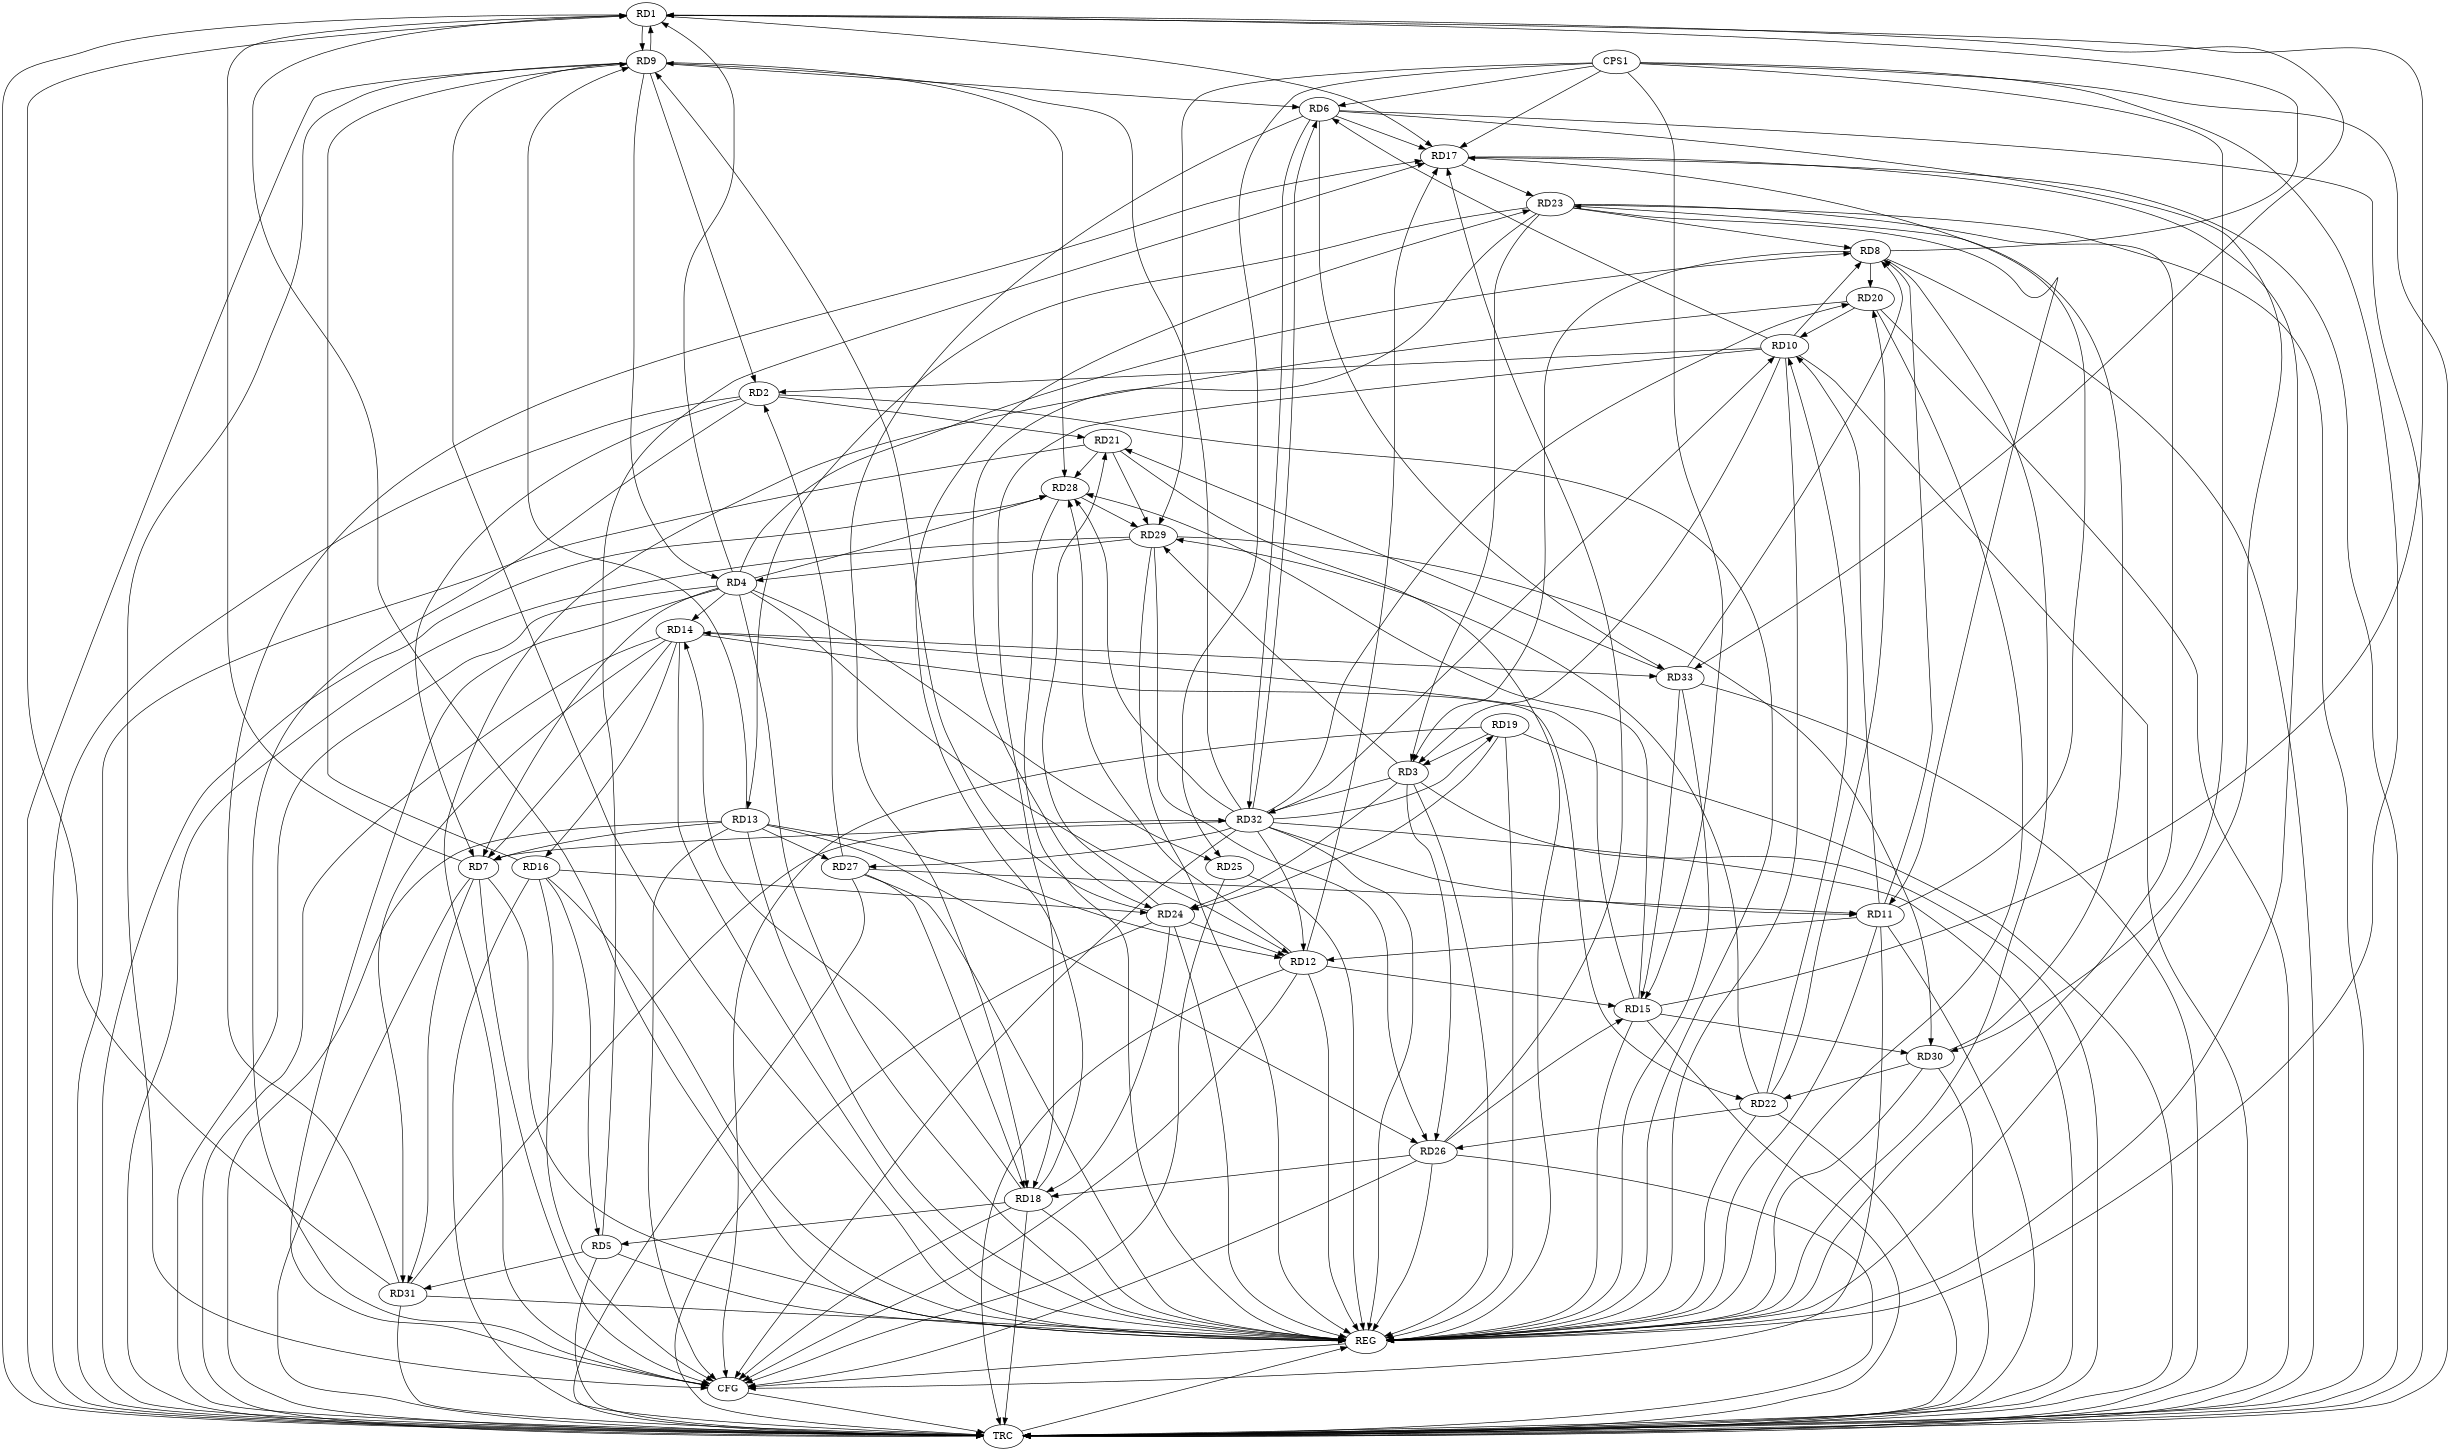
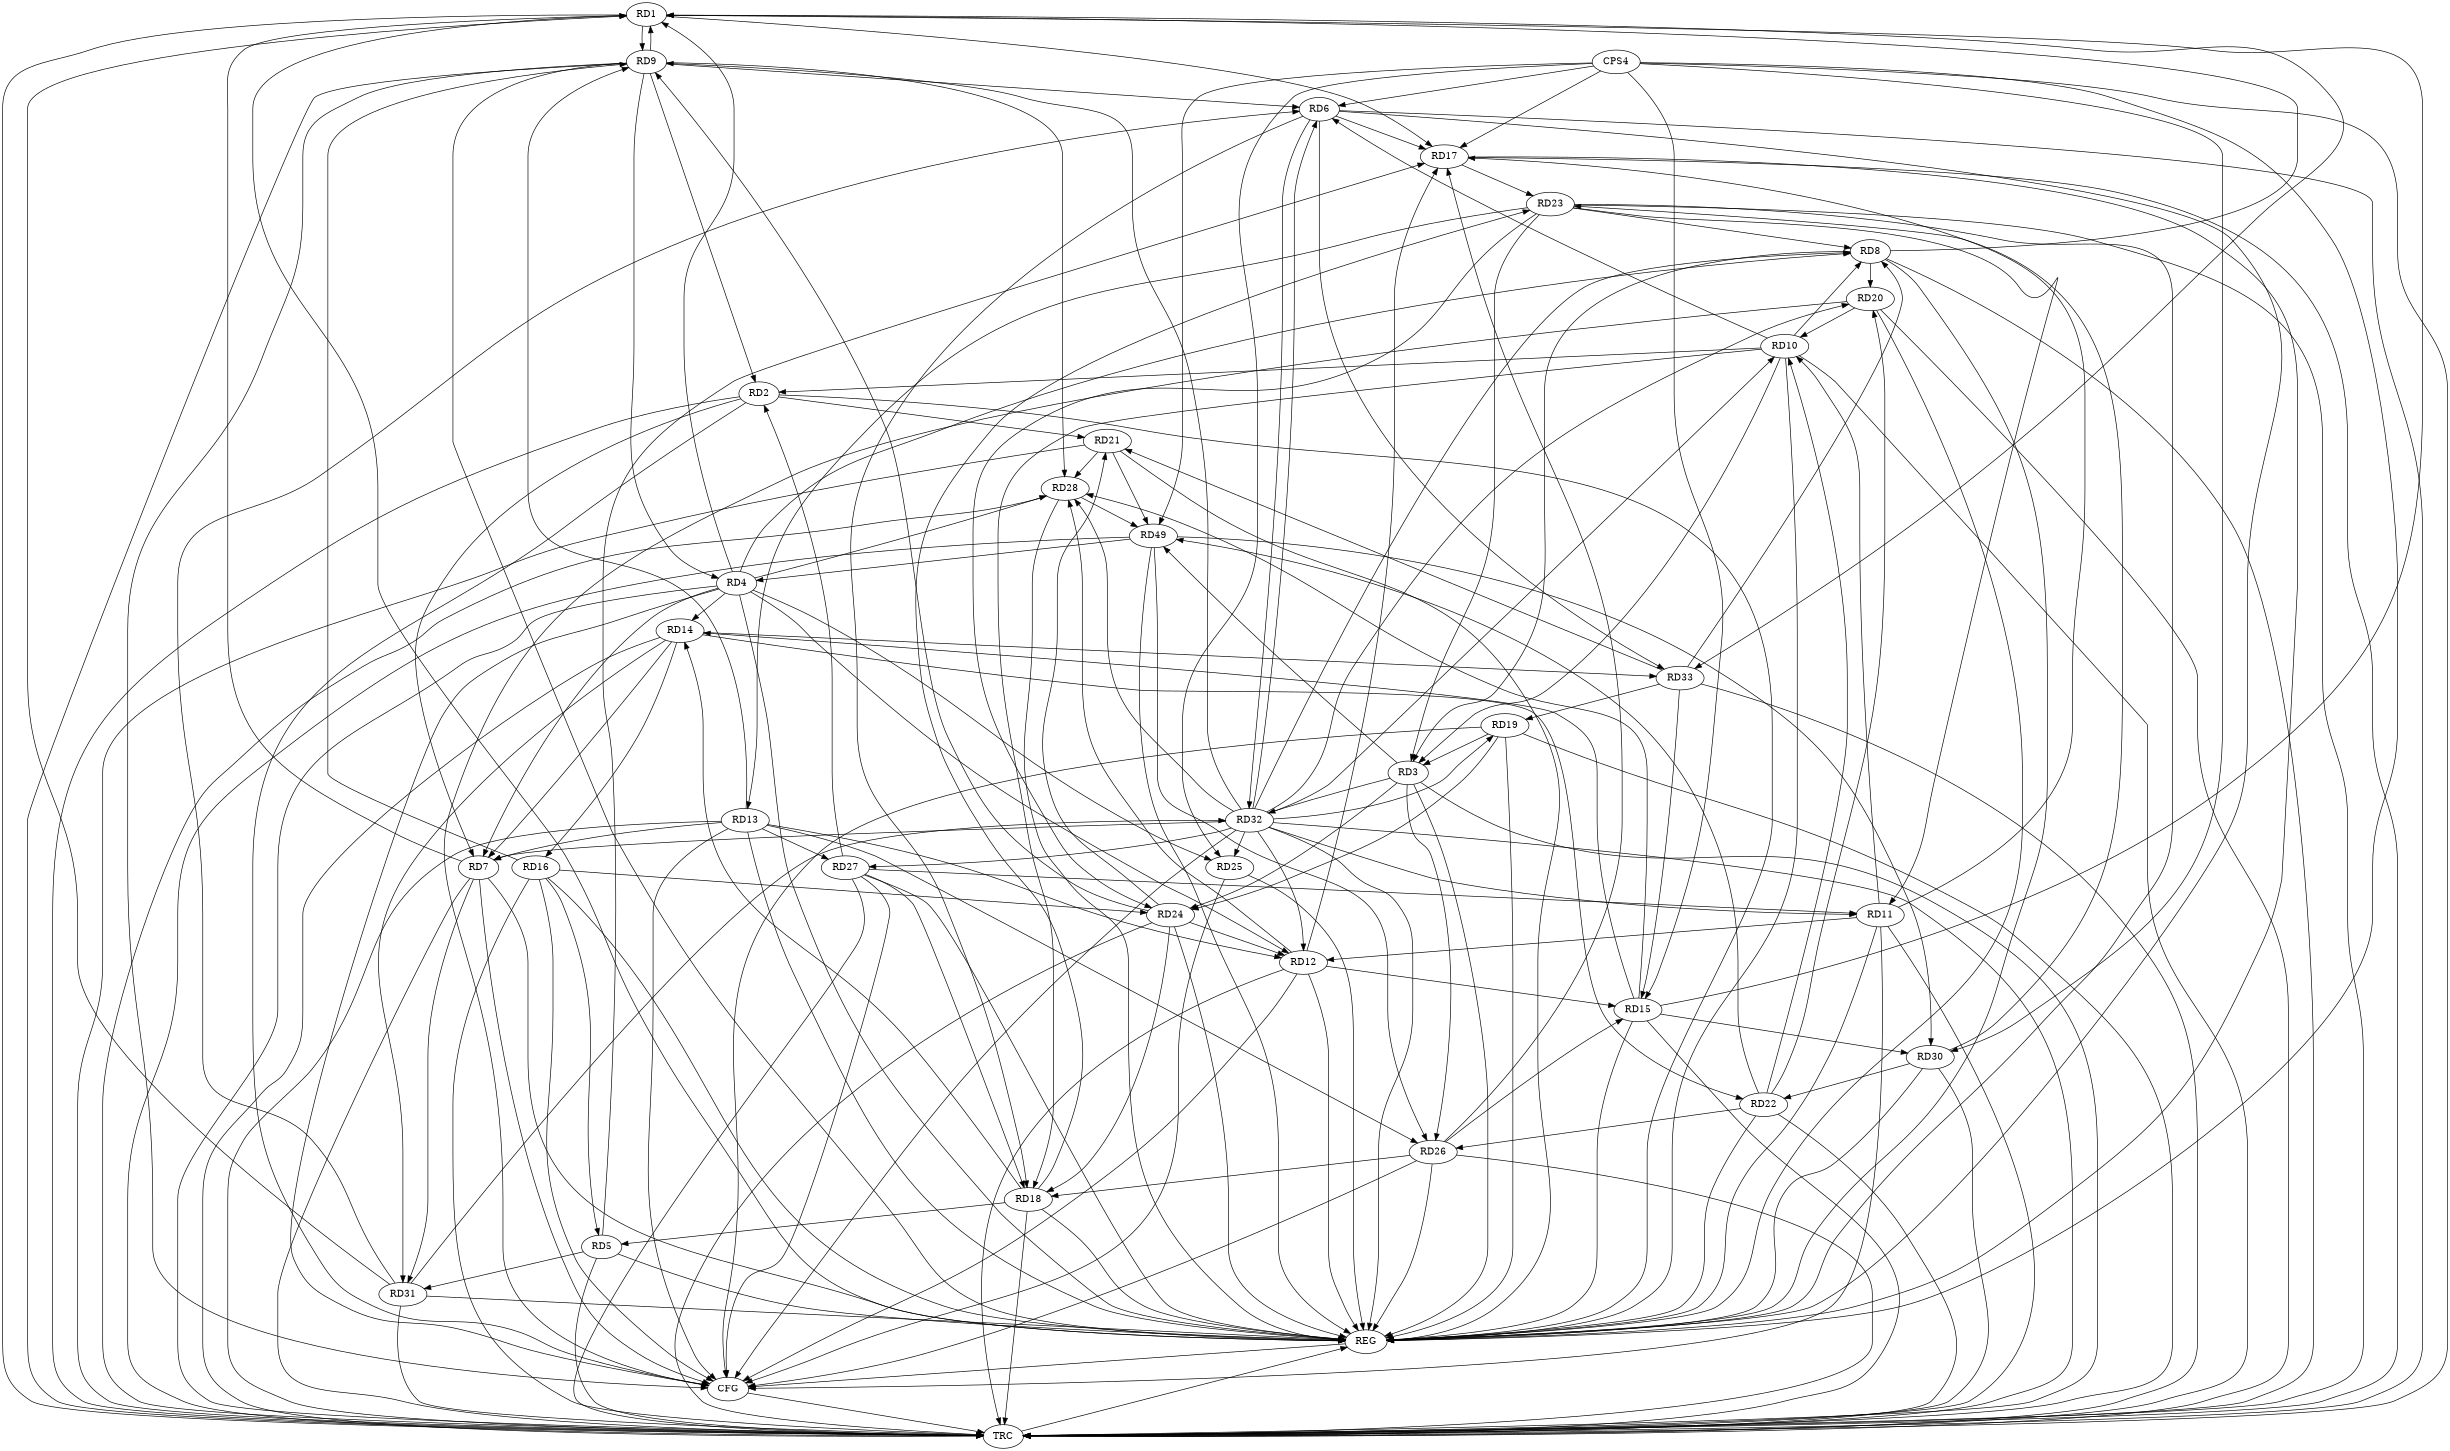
node "CPS1": label "CPS1" -> "CPS4"
edge "RD31" -> "RD17": now "RD31" -> "RD6"
node "RD29": label "RD29" -> "RD49"
edge "RD11" -> "RD8": now "RD32" -> "RD8"
edge "RD32" -> "RD25": added
edge "RD33" -> "REG": now "RD33" -> "RD19"
edge "RD14" -> "REG": removed
edge "RD18" -> "CFG": now "RD27" -> "CFG"
